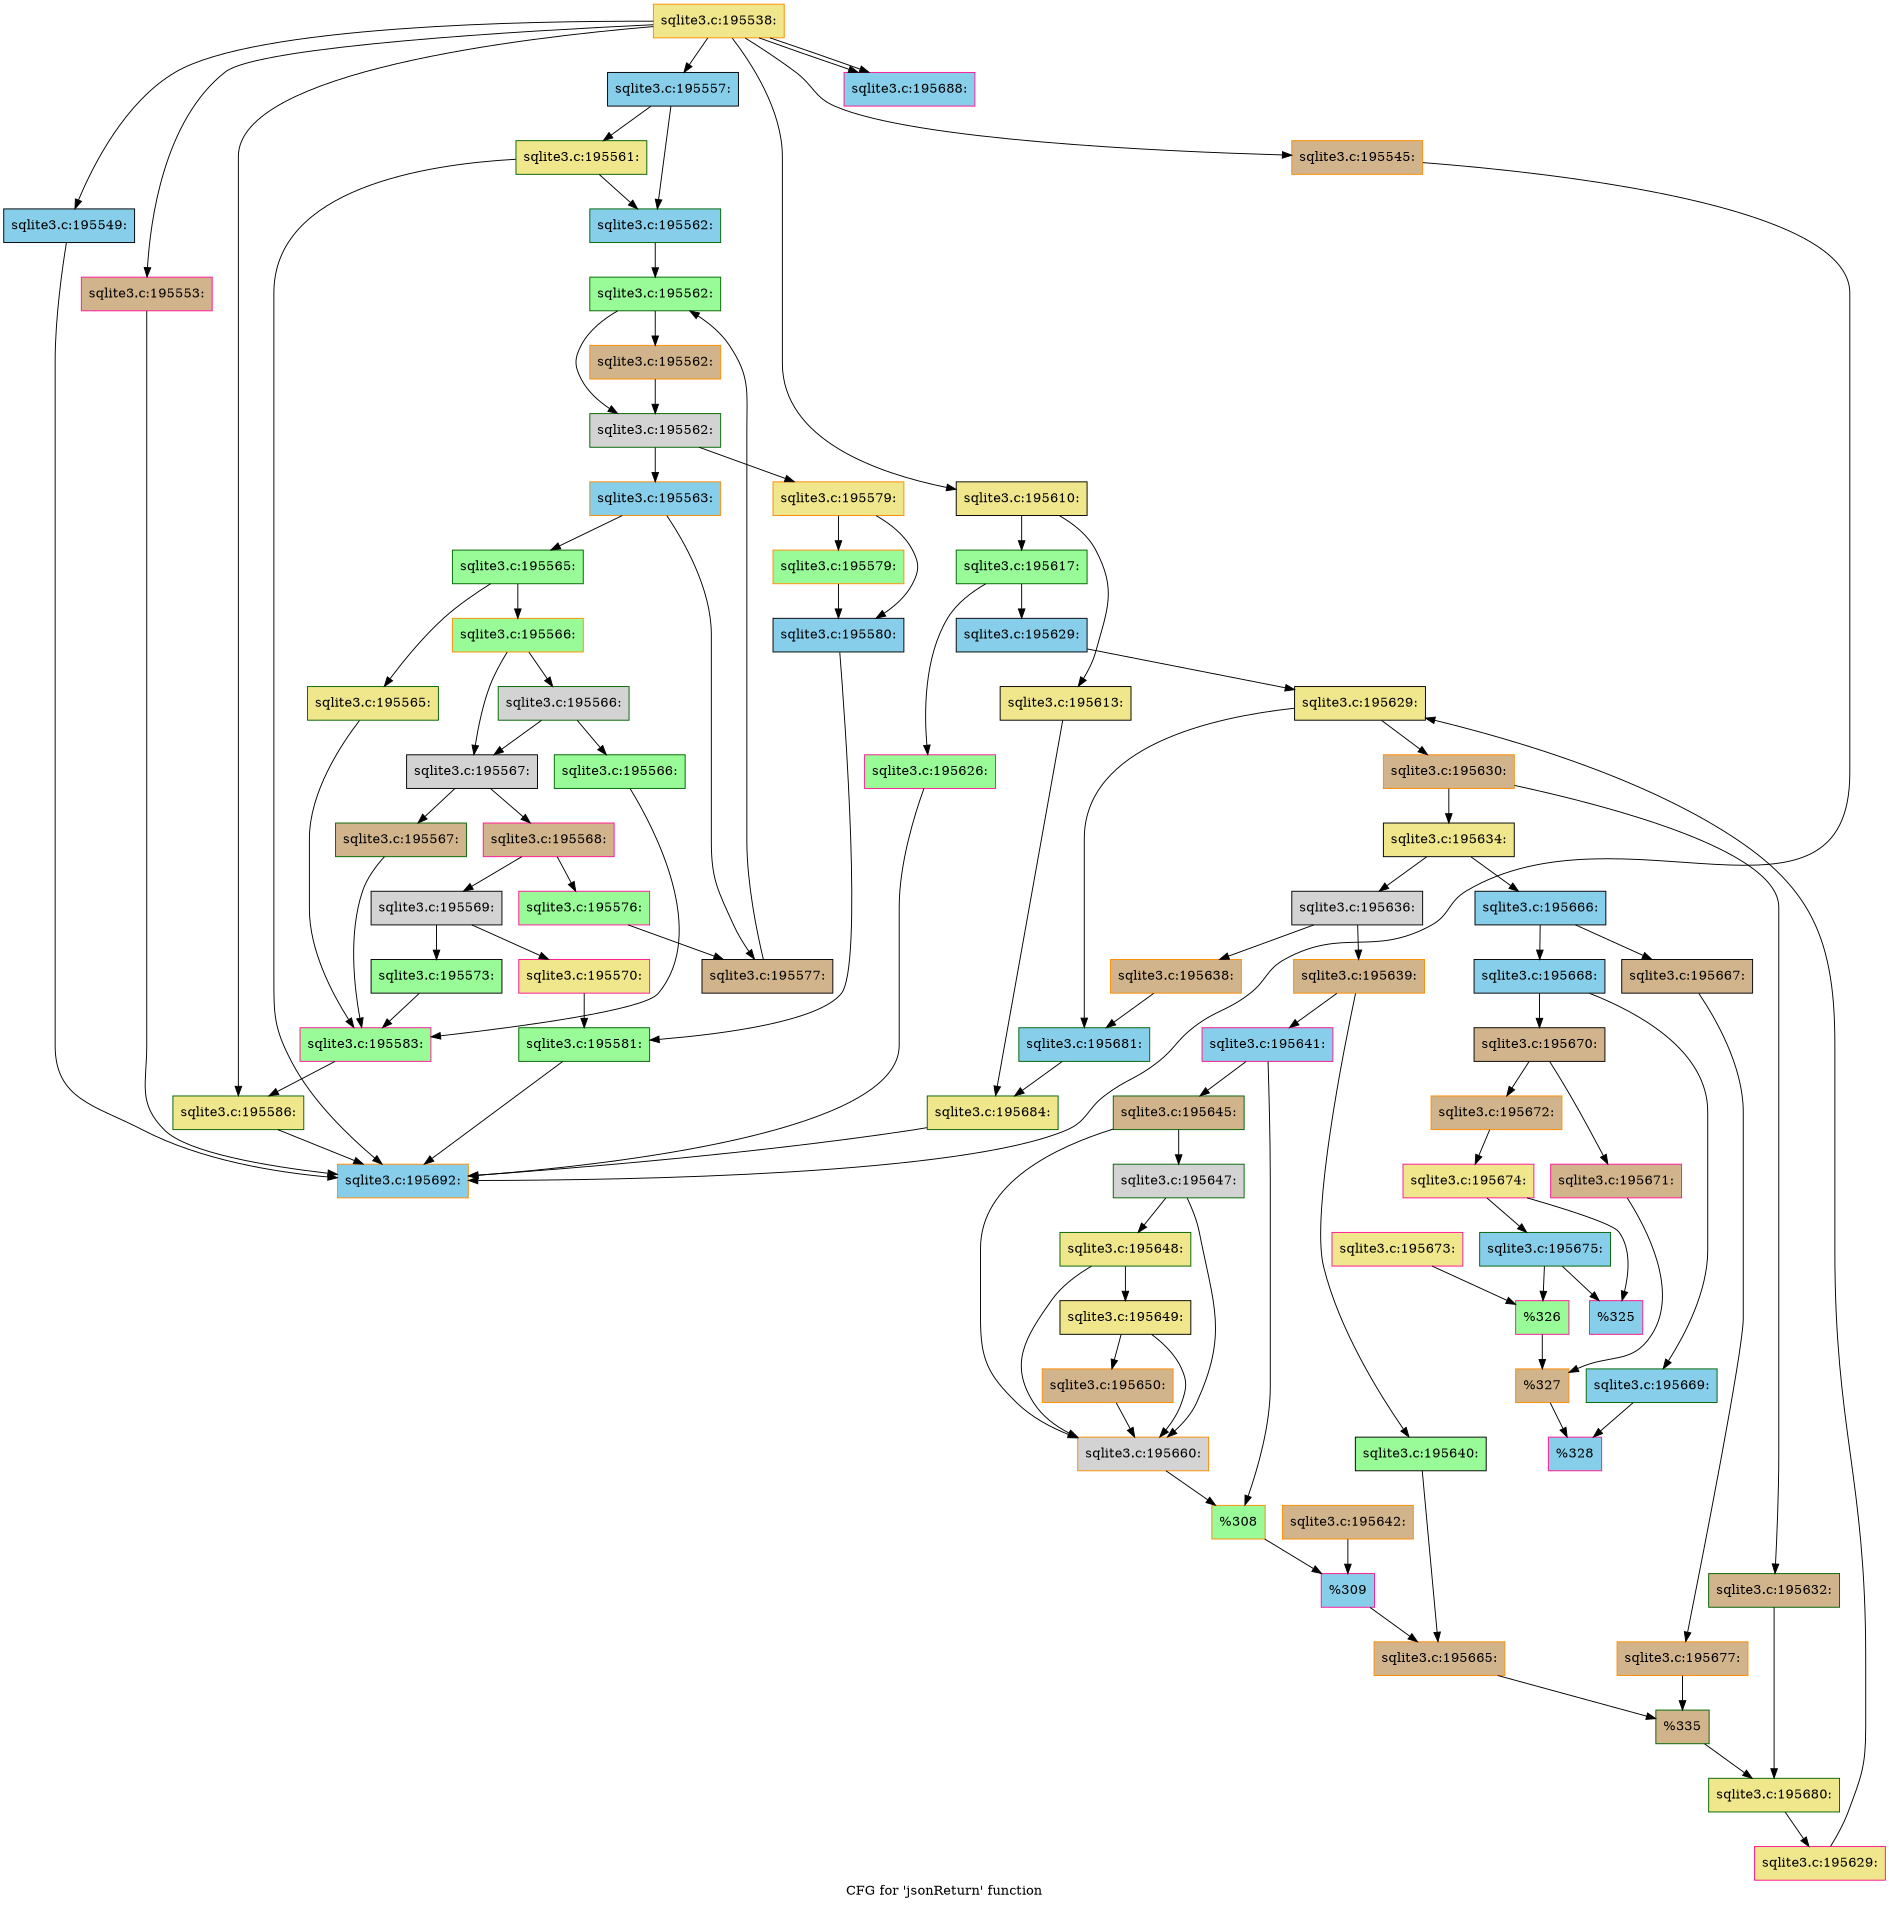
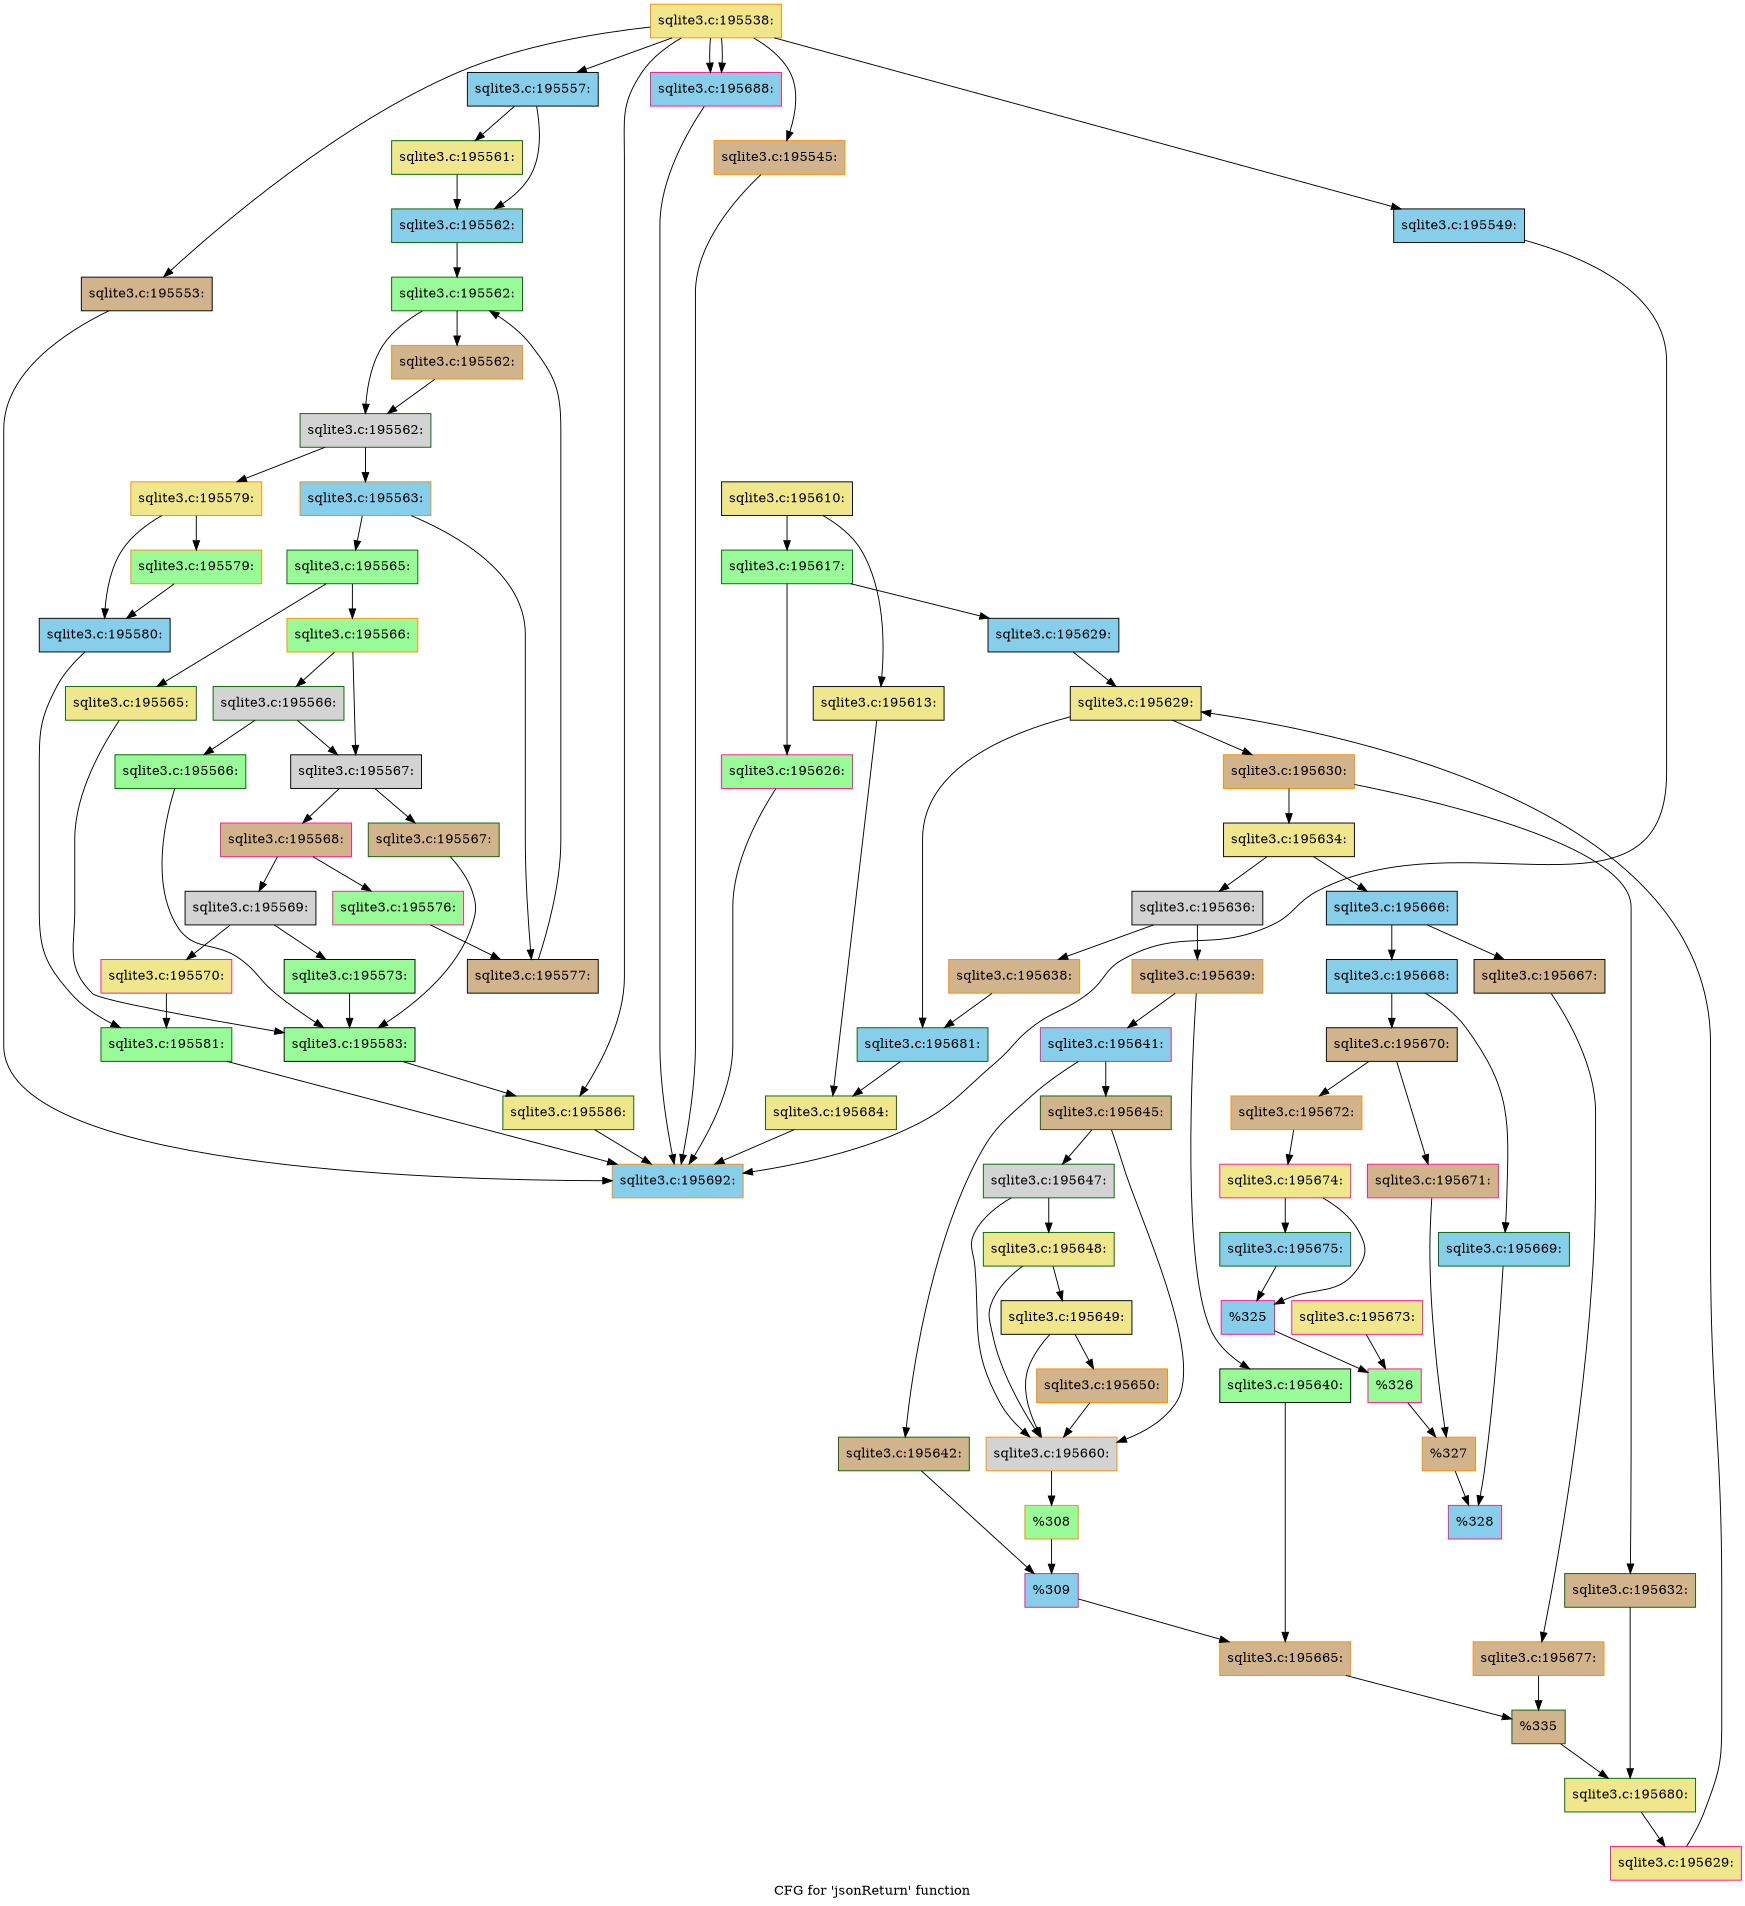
node "sqlite3.c:195553:": color deeppink -> black
edge "sqlite3.c:195538:" -> "sqlite3.c:195610:": removed
edge "sqlite3.c:195561:" -> "sqlite3.c:195692:": now "sqlite3.c:195688:" -> "sqlite3.c:195692:"
node "sqlite3.c:195583:": color deeppink -> black
edge "sqlite3.c:195675:" -> "%326": now "%325" -> "%326"
edge "sqlite3.c:195641:" -> "%308": now "sqlite3.c:195641:" -> "sqlite3.c:195642:"
node "sqlite3.c:195642:": color darkorange -> darkgreen
